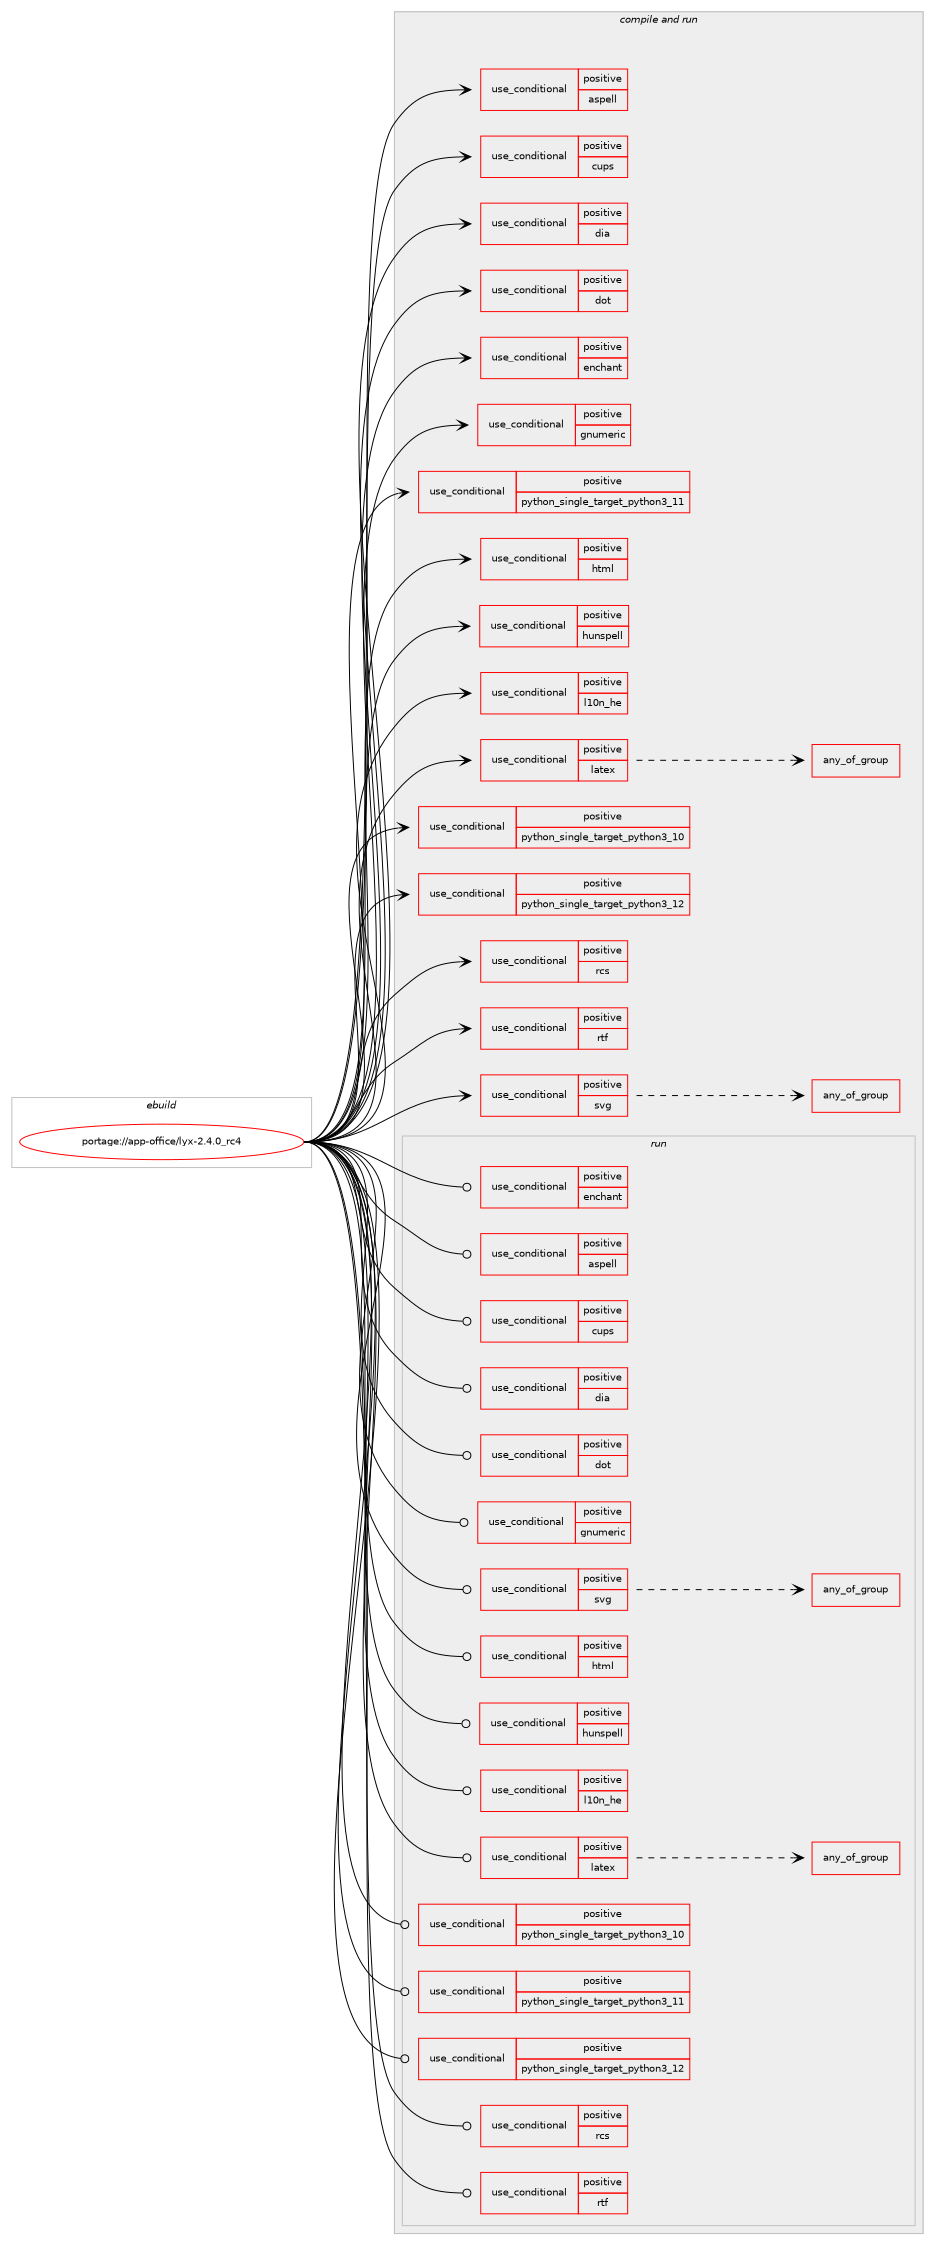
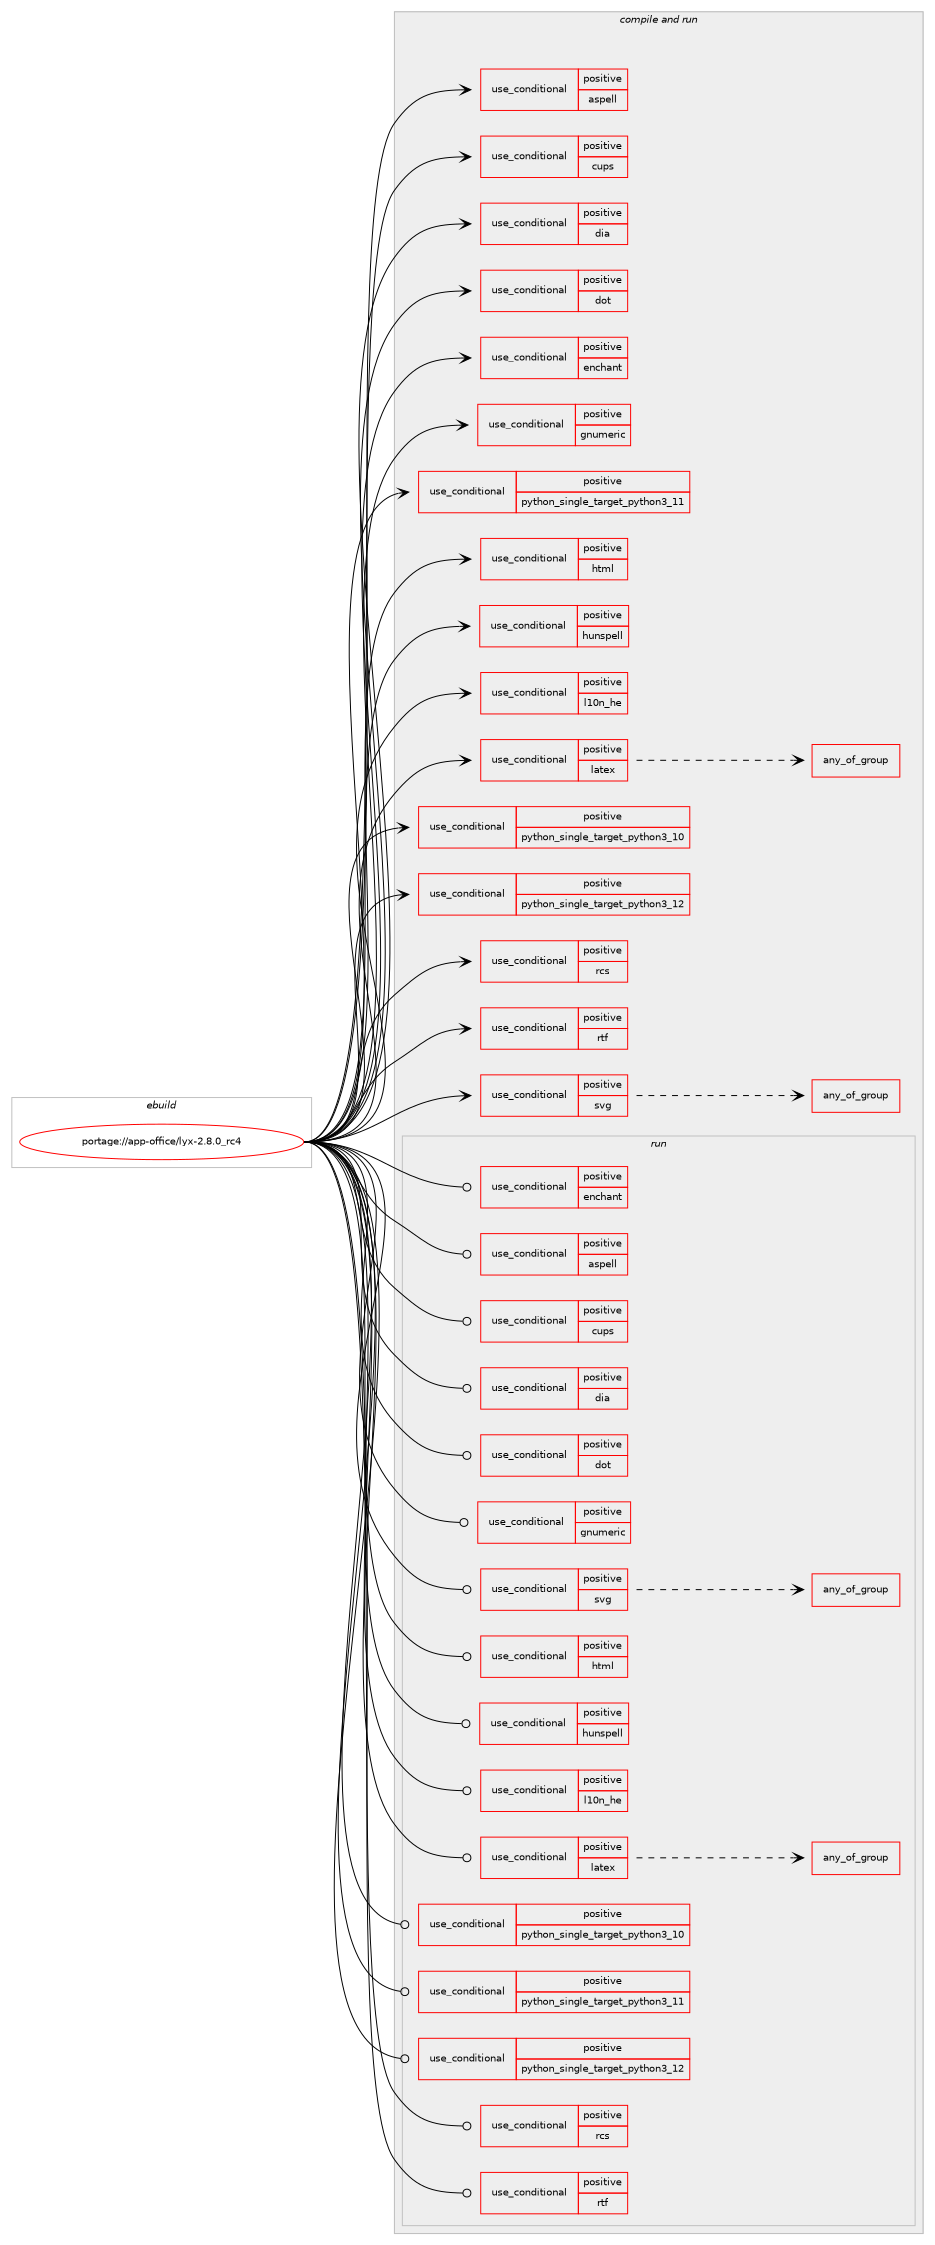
node "portage://app-office/lyx-2.4.0_rc4": label "portage://app-office/lyx-2.4.0_rc4" -> "portage://app-office/lyx-2.8.0_rc4"
